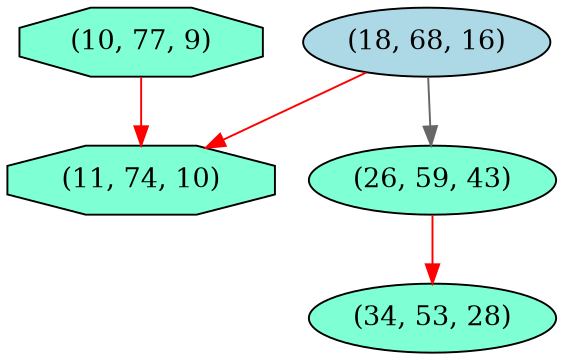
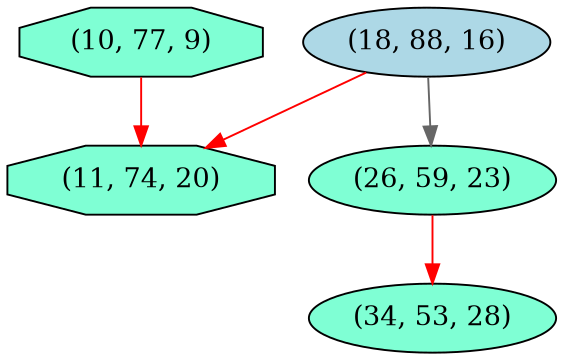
node "(18, 68, 16)": label "(18, 68, 16)" -> "(18, 88, 16)"
node "(11, 74, 10)": label "(11, 74, 10)" -> "(11, 74, 20)"
node "(26, 59, 43)": label "(26, 59, 43)" -> "(26, 59, 23)"
